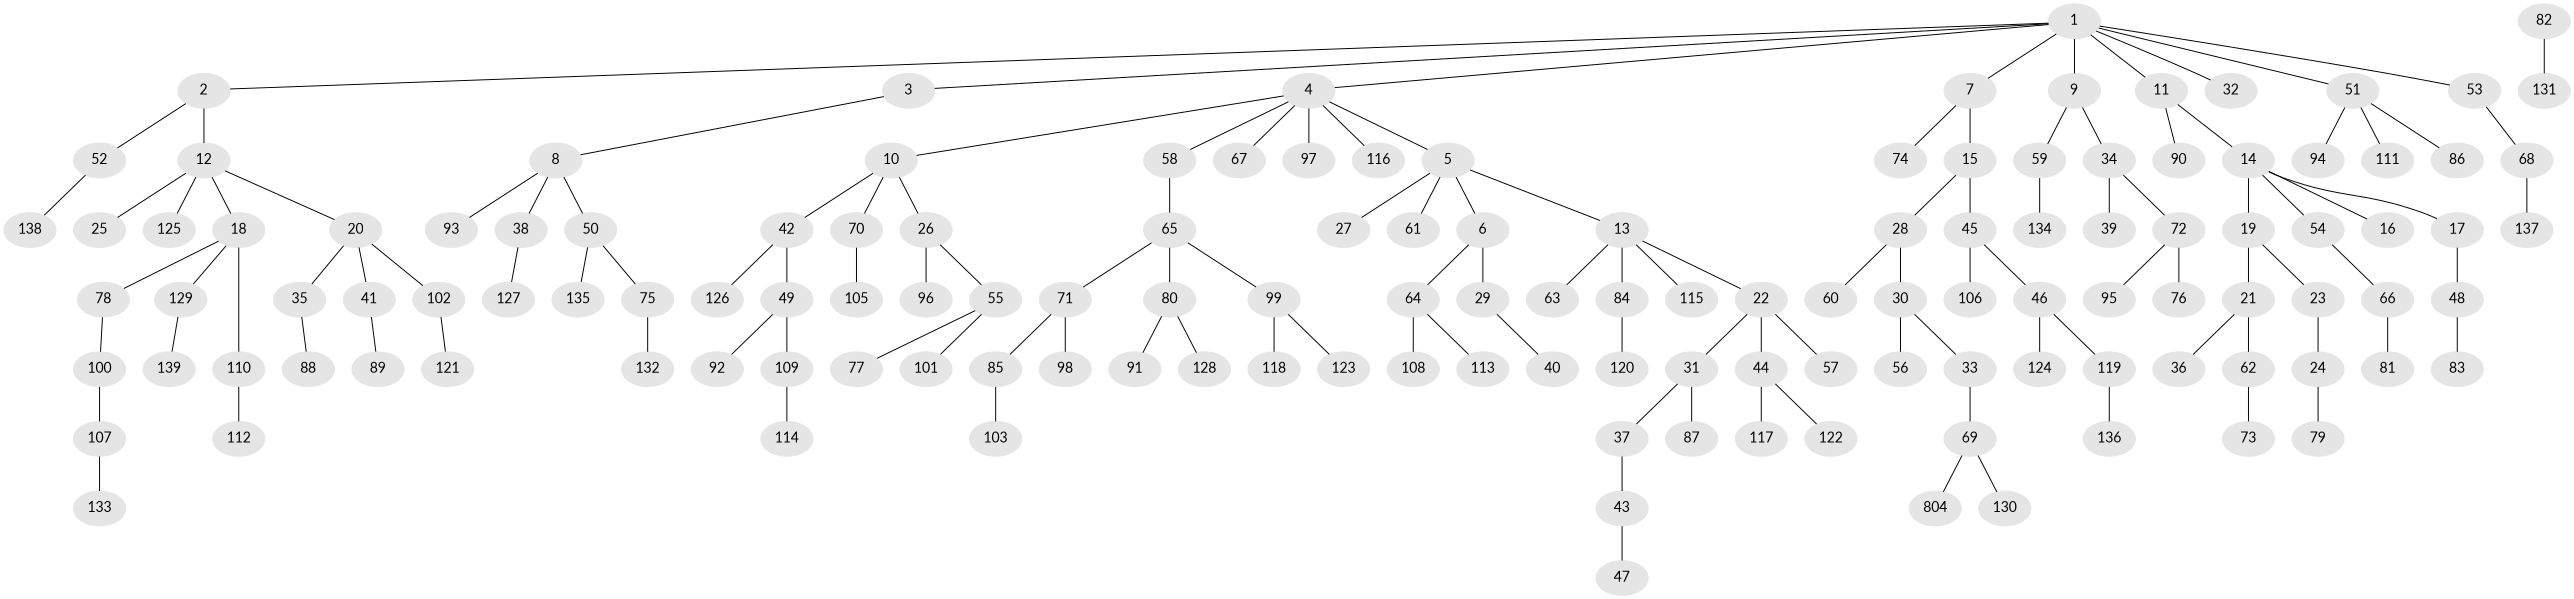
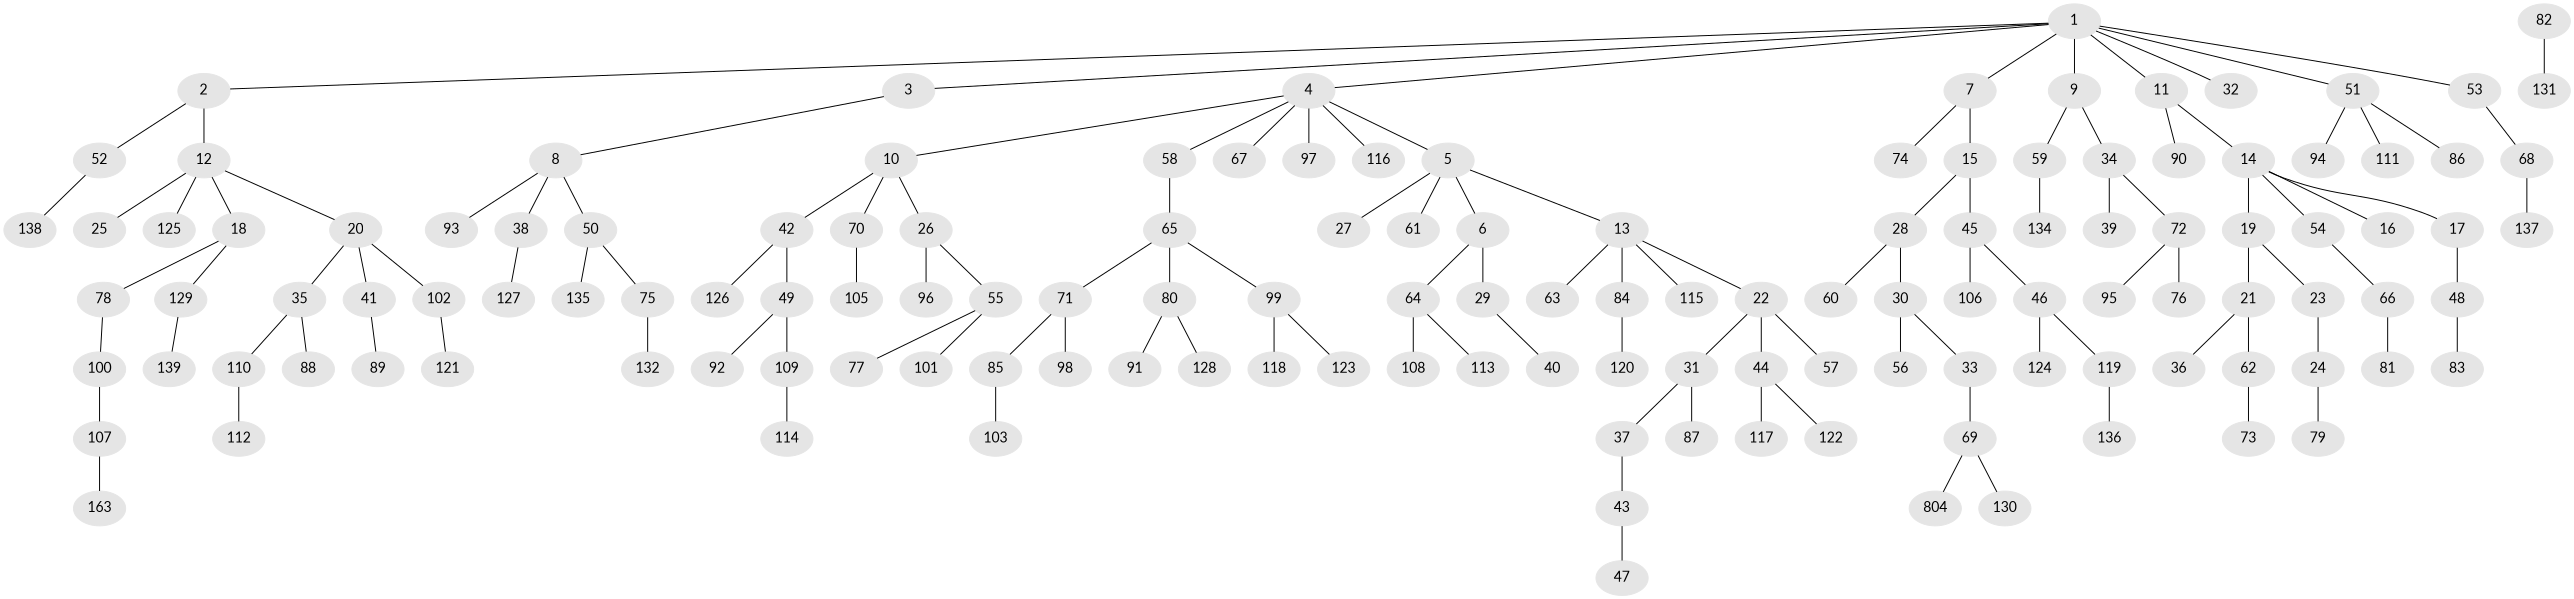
edge "18" -- "110": now "35" -- "110"
node "133": label "133" -> "163"
